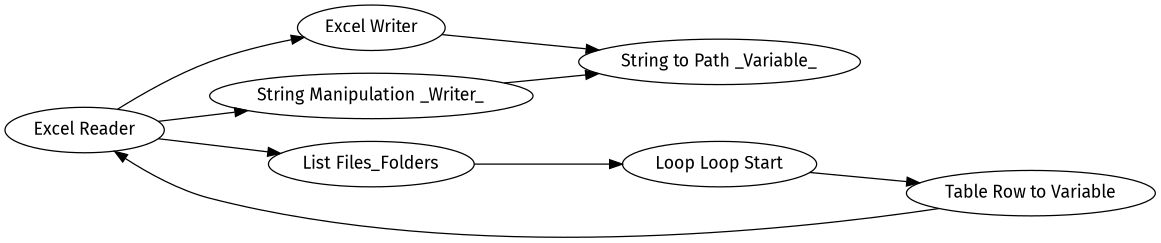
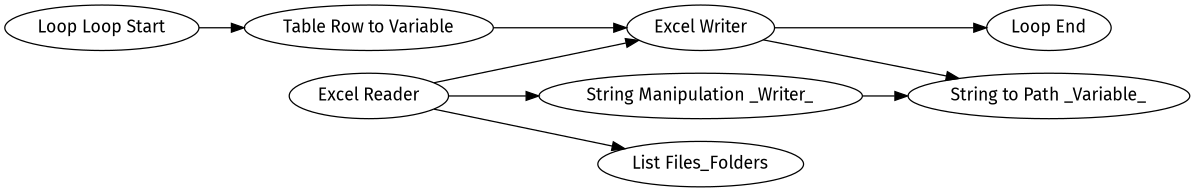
node "Loop End": added
edge "List Files_Folders" -> "Loop Loop Start": removed
edge "Table Row to Variable" -> "Excel Reader": now "Table Row to Variable" -> "Excel Writer"
